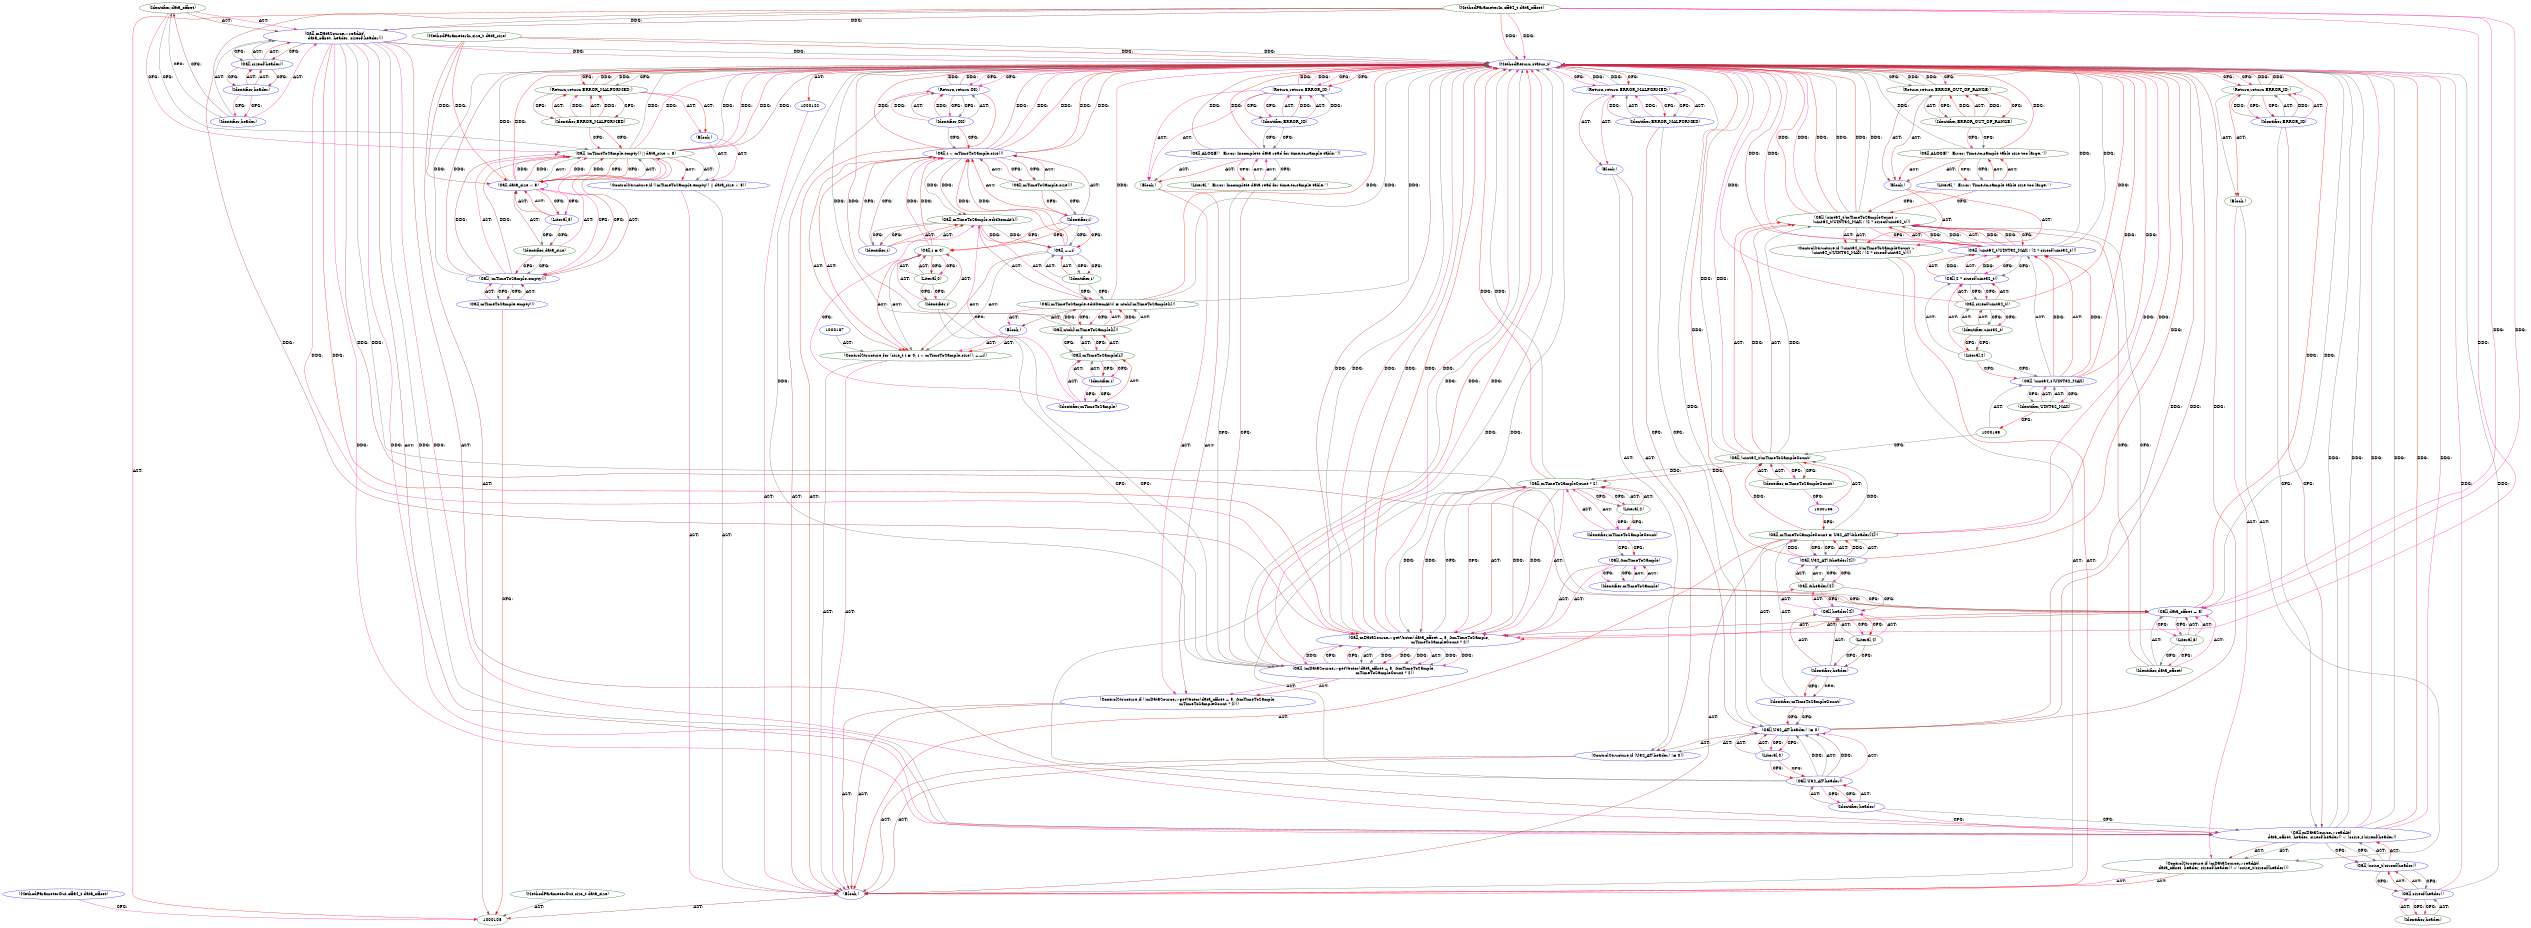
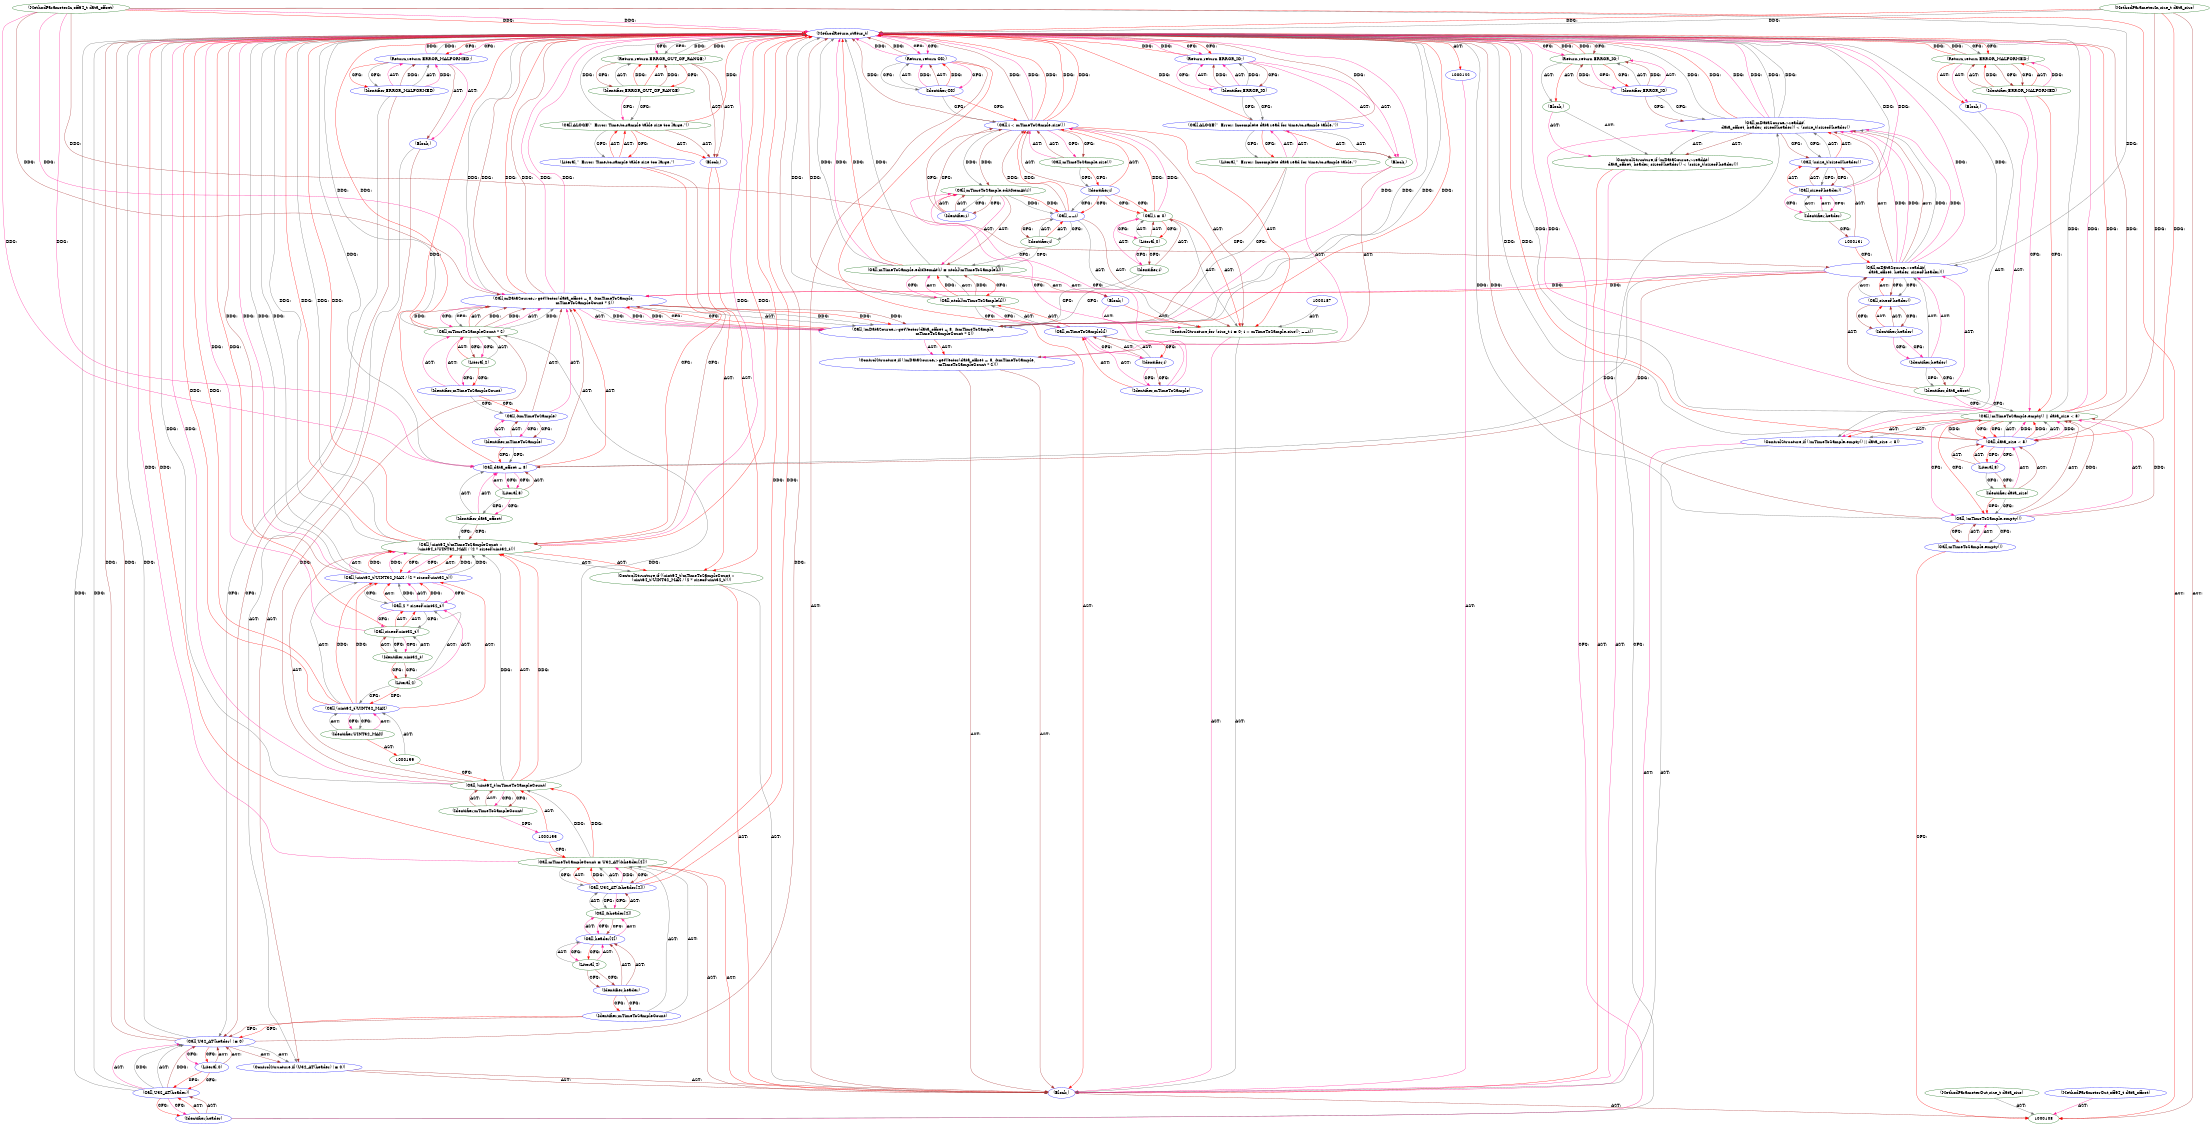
node "1000131": added
node "(Call,mTimeToSample[i])": color darkgreen -> blue
edge "(Identifier,UINT32_MAX)" -> "1000159": label "CFG: " -> "AST: "
edge "1000159" -> "(Call,(uint64_t)mTimeToSampleCount)": color gray40 -> red
edge "(MethodParameterOut,off64_t data_offset)" -> "1000108": label "CFG: " -> "AST: "
